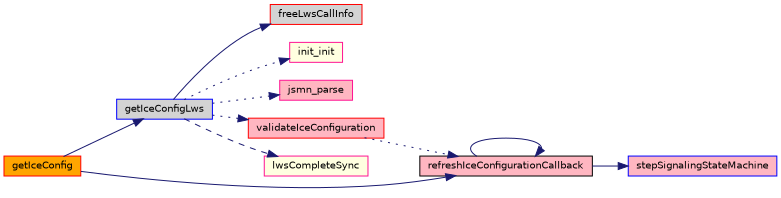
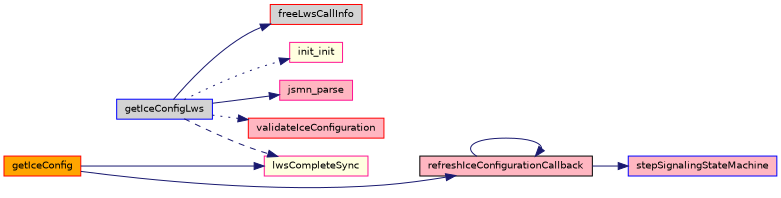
edge "getIceConfigLws" -> "jsmn_parse": style dotted -> solid
edge "getIceConfig" -> "getIceConfigLws": now "getIceConfig" -> "lwsCompleteSync"
edge "validateIceConfiguration" -> "refreshIceConfigurationCallback": removed
